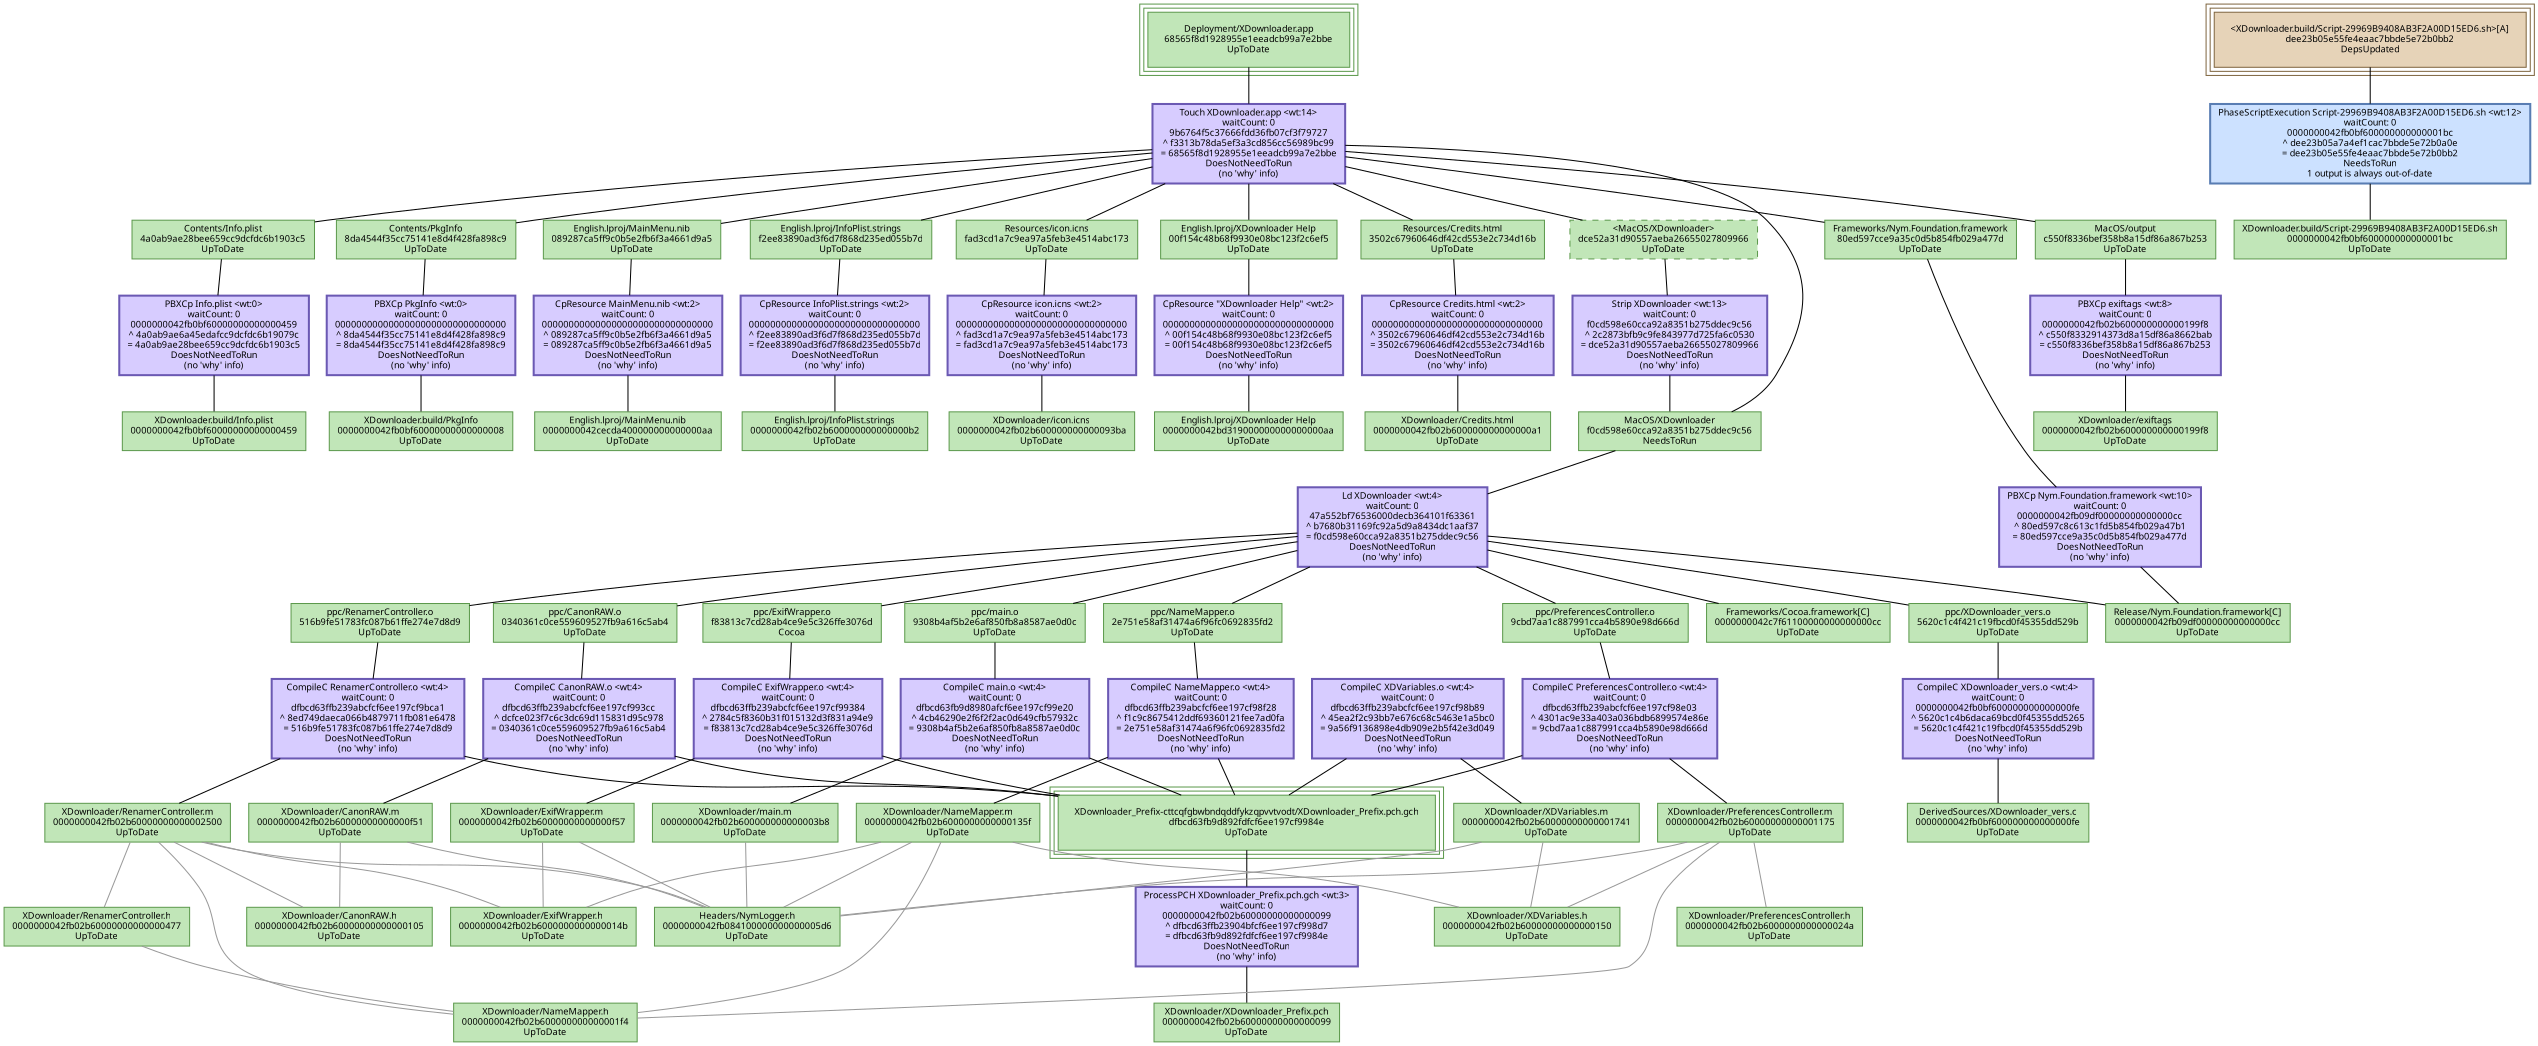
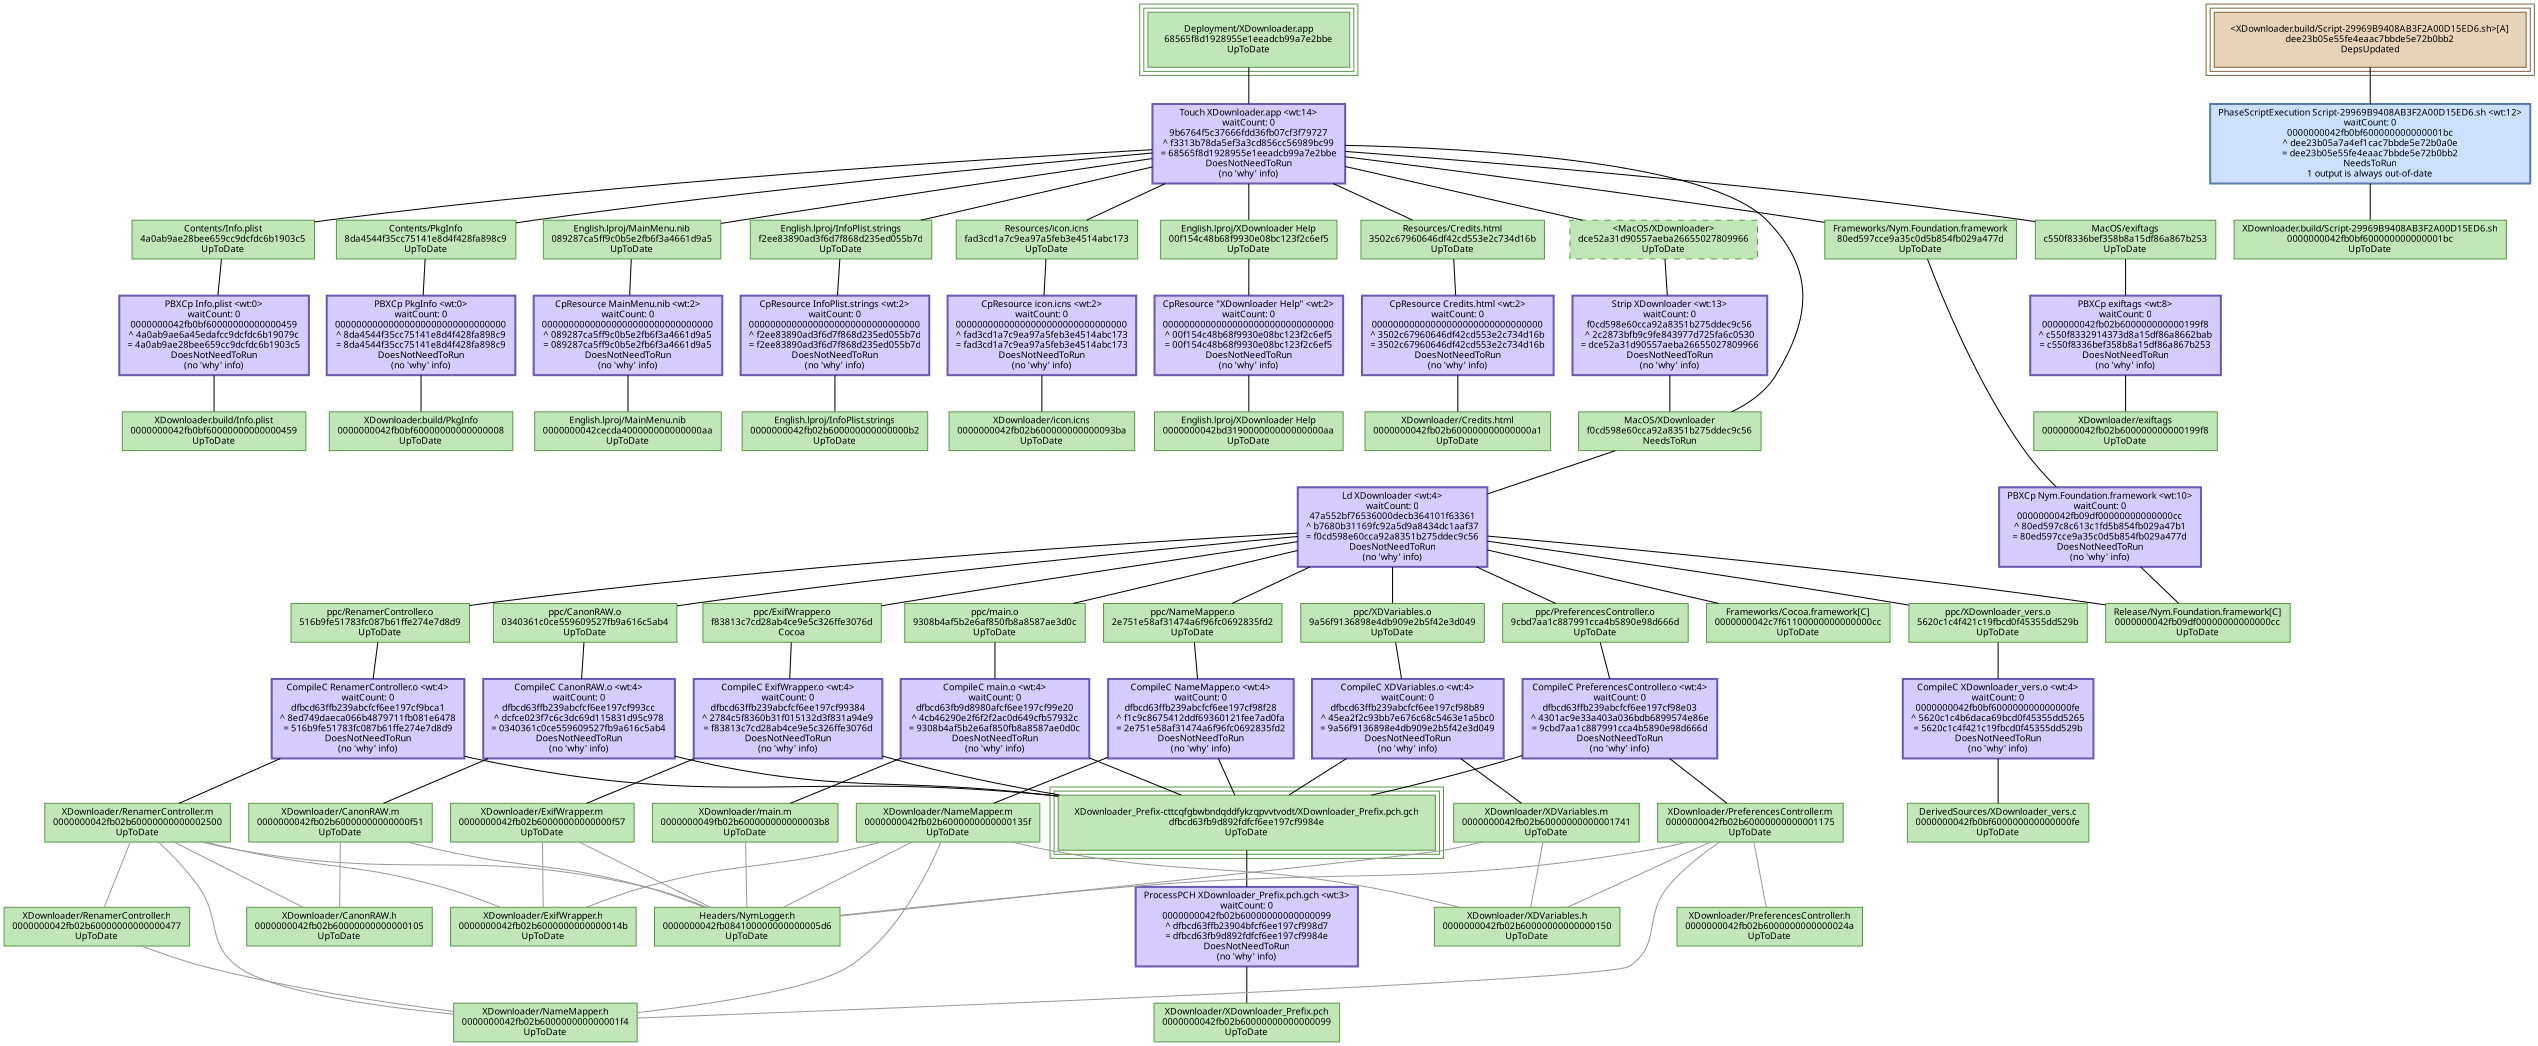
node "MacOS/output c550f8336bef358b8a15df86a867b253 UpToDate": label "MacOS/output c550f8336bef358b8a15df86a867b253 UpToDate" -> "MacOS/exiftags c550f8336bef358b8a15df86a867b253 UpToDate"
node "ppc/main.o 9308b4af5b2e6af850fb8a8587ae0d0c UpToDate": label "ppc/main.o 9308b4af5b2e6af850fb8a8587ae0d0c UpToDate" -> "ppc/main.o 9308b4af5b2e6af850fb8a8587ae3d0c UpToDate"
node "ppc/XDVariables.o 9a56f9136898e4db909e2b5f42e3d049 UpToDate": added
node "XDownloader/main.m 0000000042fb02b600000000000003b8 UpToDate": label "XDownloader/main.m 0000000042fb02b600000000000003b8 UpToDate" -> "XDownloader/main.m 0000000049fb02b600000000000003b8 UpToDate"
